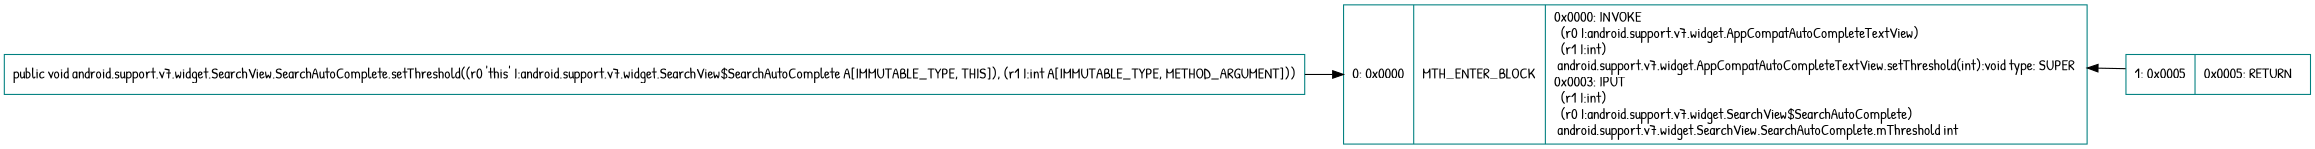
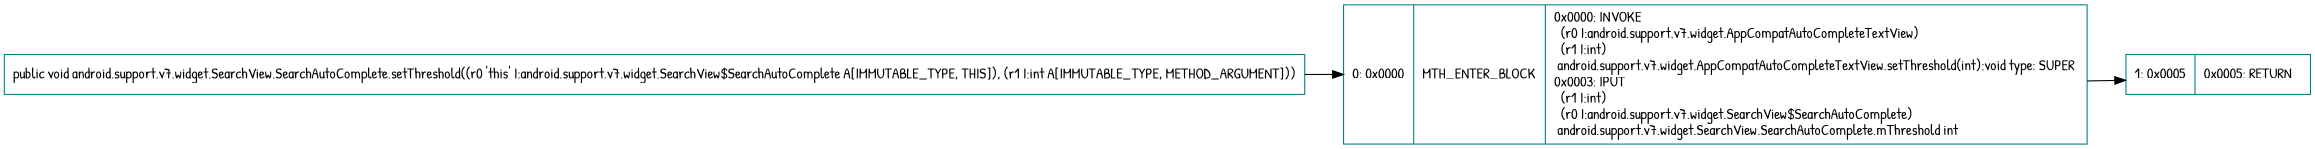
edge "1: 0x0005" -> "0: 0x0000": reversed
